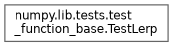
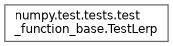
node "numpy.lib.tests.test _function_base.TestLerp": label "numpy.lib.tests.test _function_base.TestLerp" -> "numpy.test.tests.test _function_base.TestLerp"
